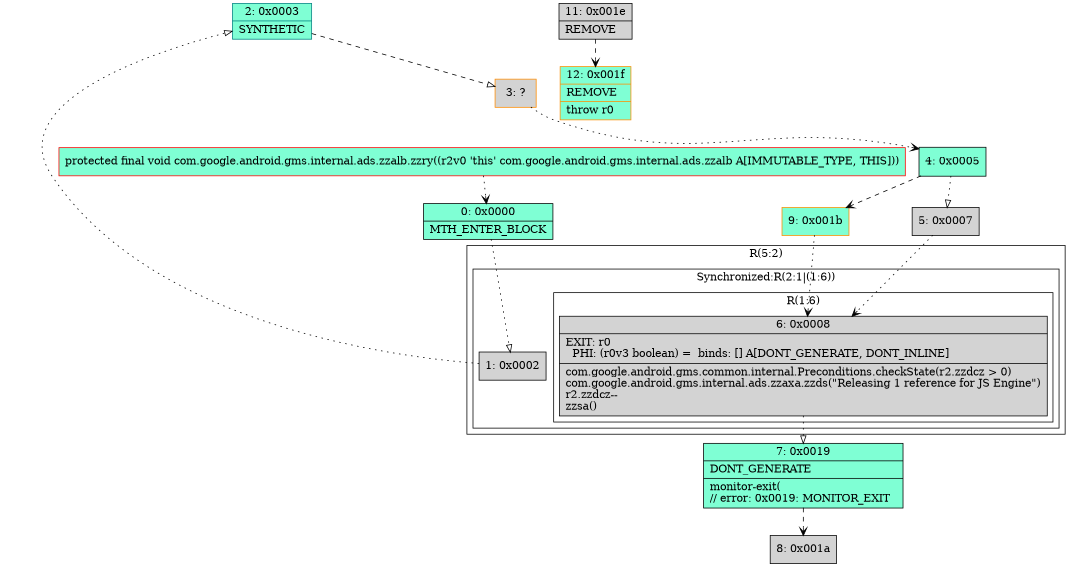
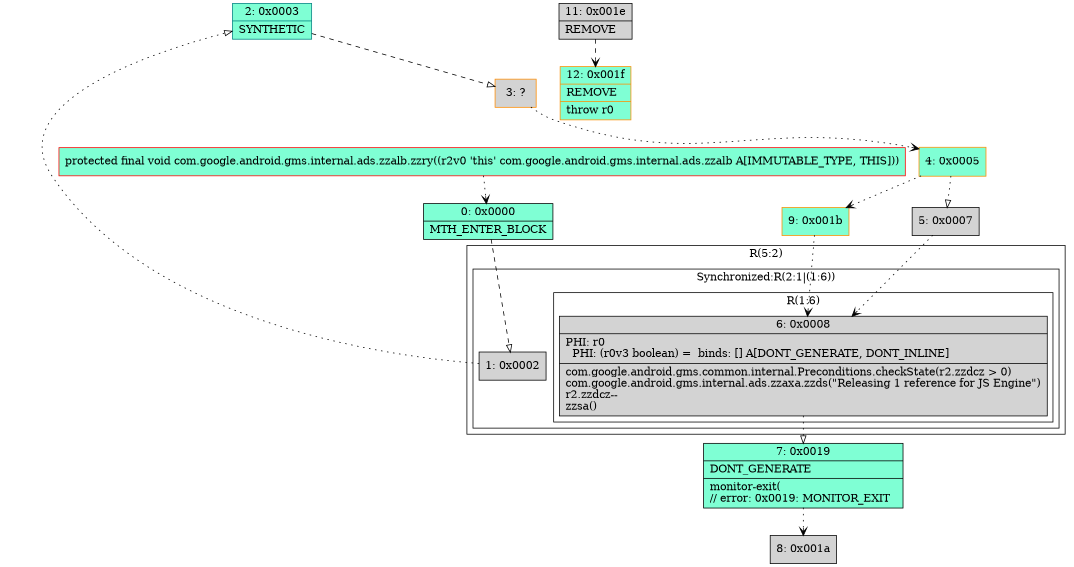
node "4: 0x0005": color black -> darkorange
edge "4: 0x0005" -> "9: 0x001b": style dashed -> dotted
edge "0: 0x0000" -> "1: 0x0002": style dotted -> dashed
node "6: 0x0008": text "EXIT: r0" -> "PHI: r0"
edge "7: 0x0019" -> "8: 0x001a": style dashed -> dotted
